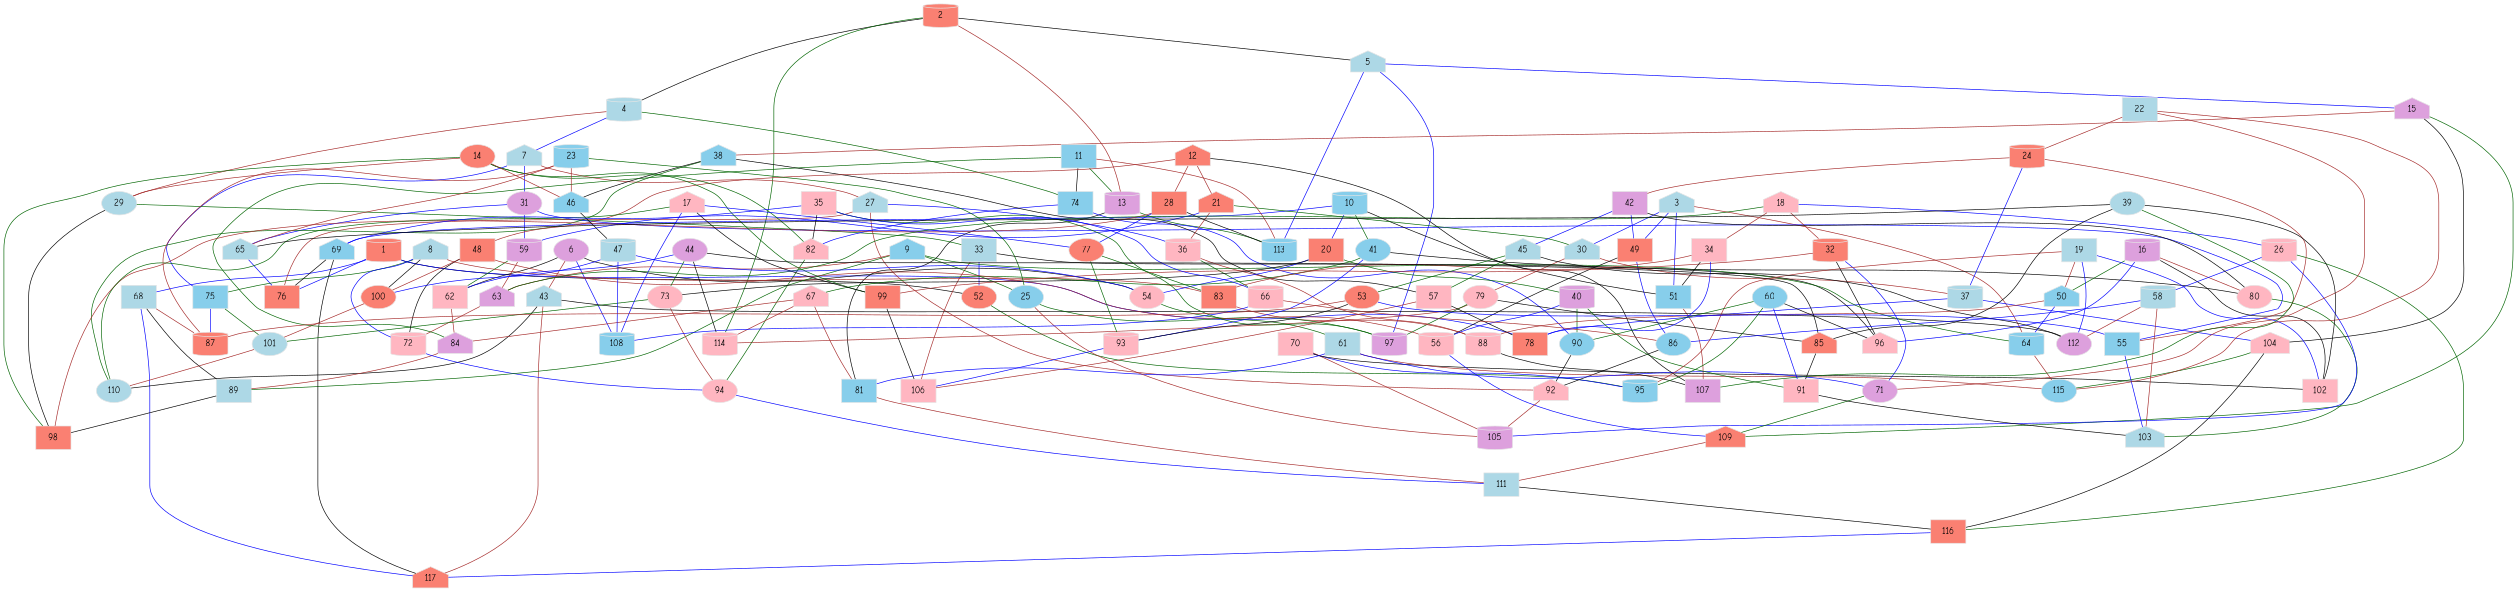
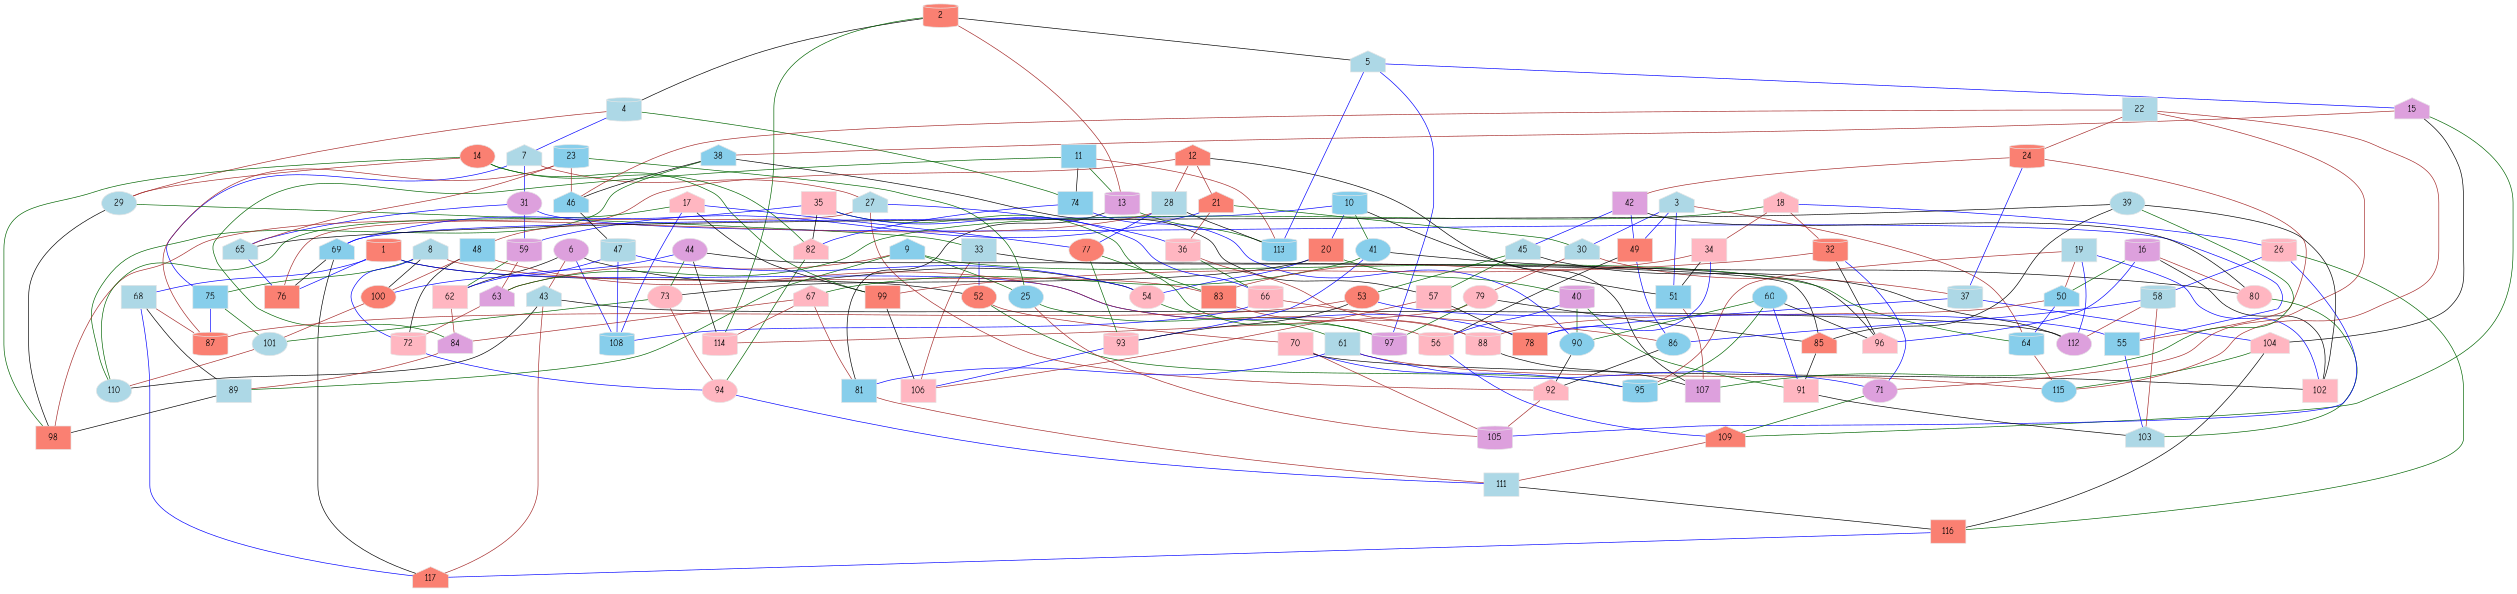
edge "14" -- "46": now "22" -- "46"
node "28": fillcolor salmon -> lightblue
node "48": fillcolor salmon -> skyblue
edge "52" -- "70": added
